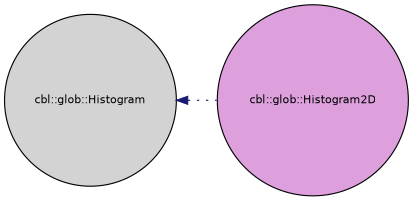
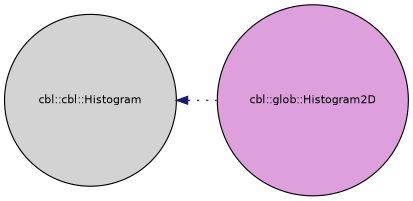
node "cbl::glob::Histogram": label "cbl::glob::Histogram" -> "cbl::cbl::Histogram"
